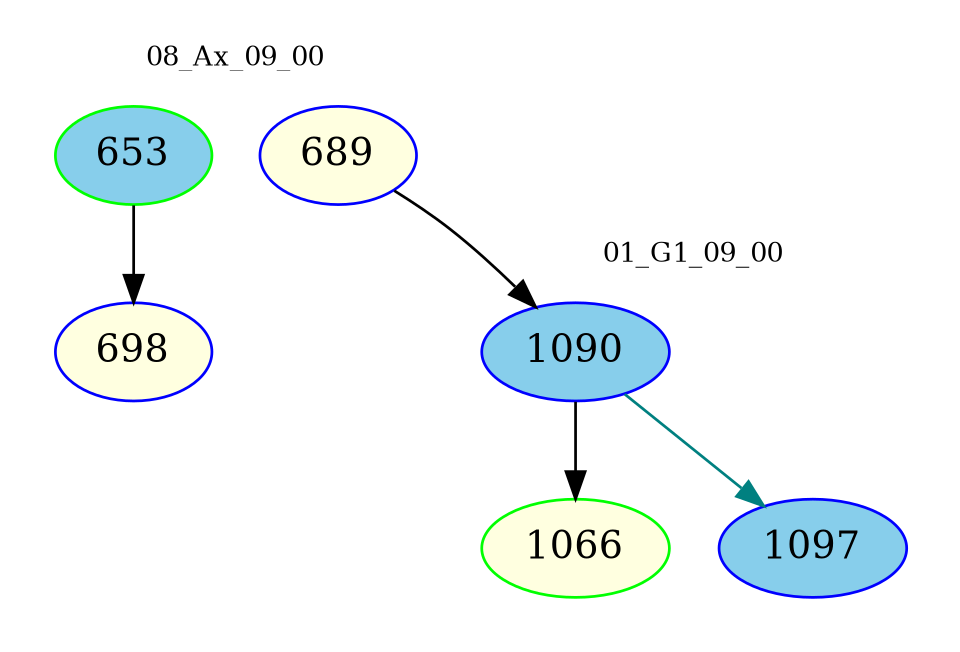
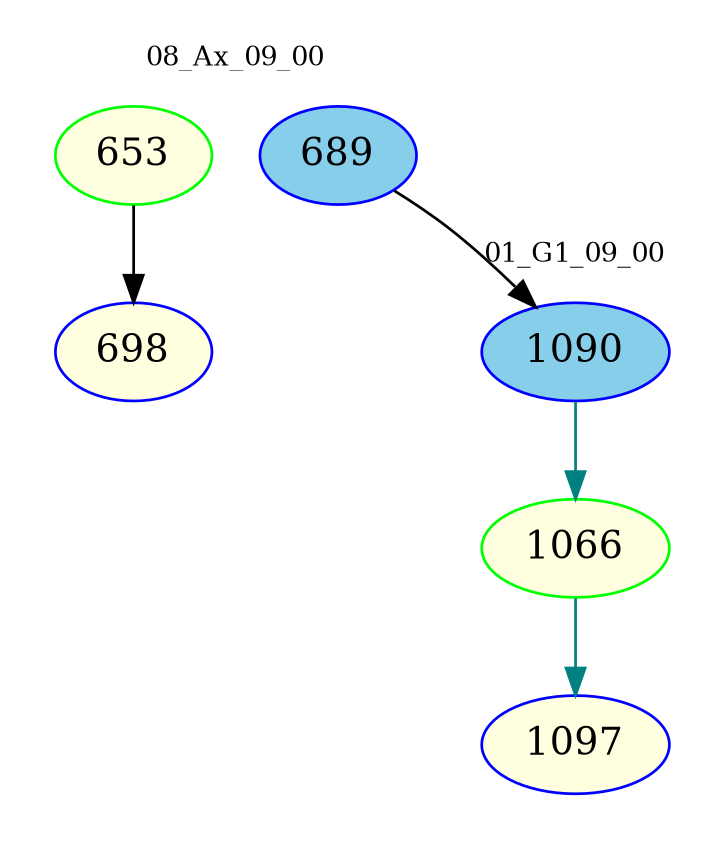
node "653": fillcolor skyblue -> lightyellow
node "689": fillcolor lightyellow -> skyblue
edge "1090" -> "1066": color black -> teal
edge "1090" -> "1097": now "1066" -> "1097"
node "1097": fillcolor skyblue -> lightyellow
